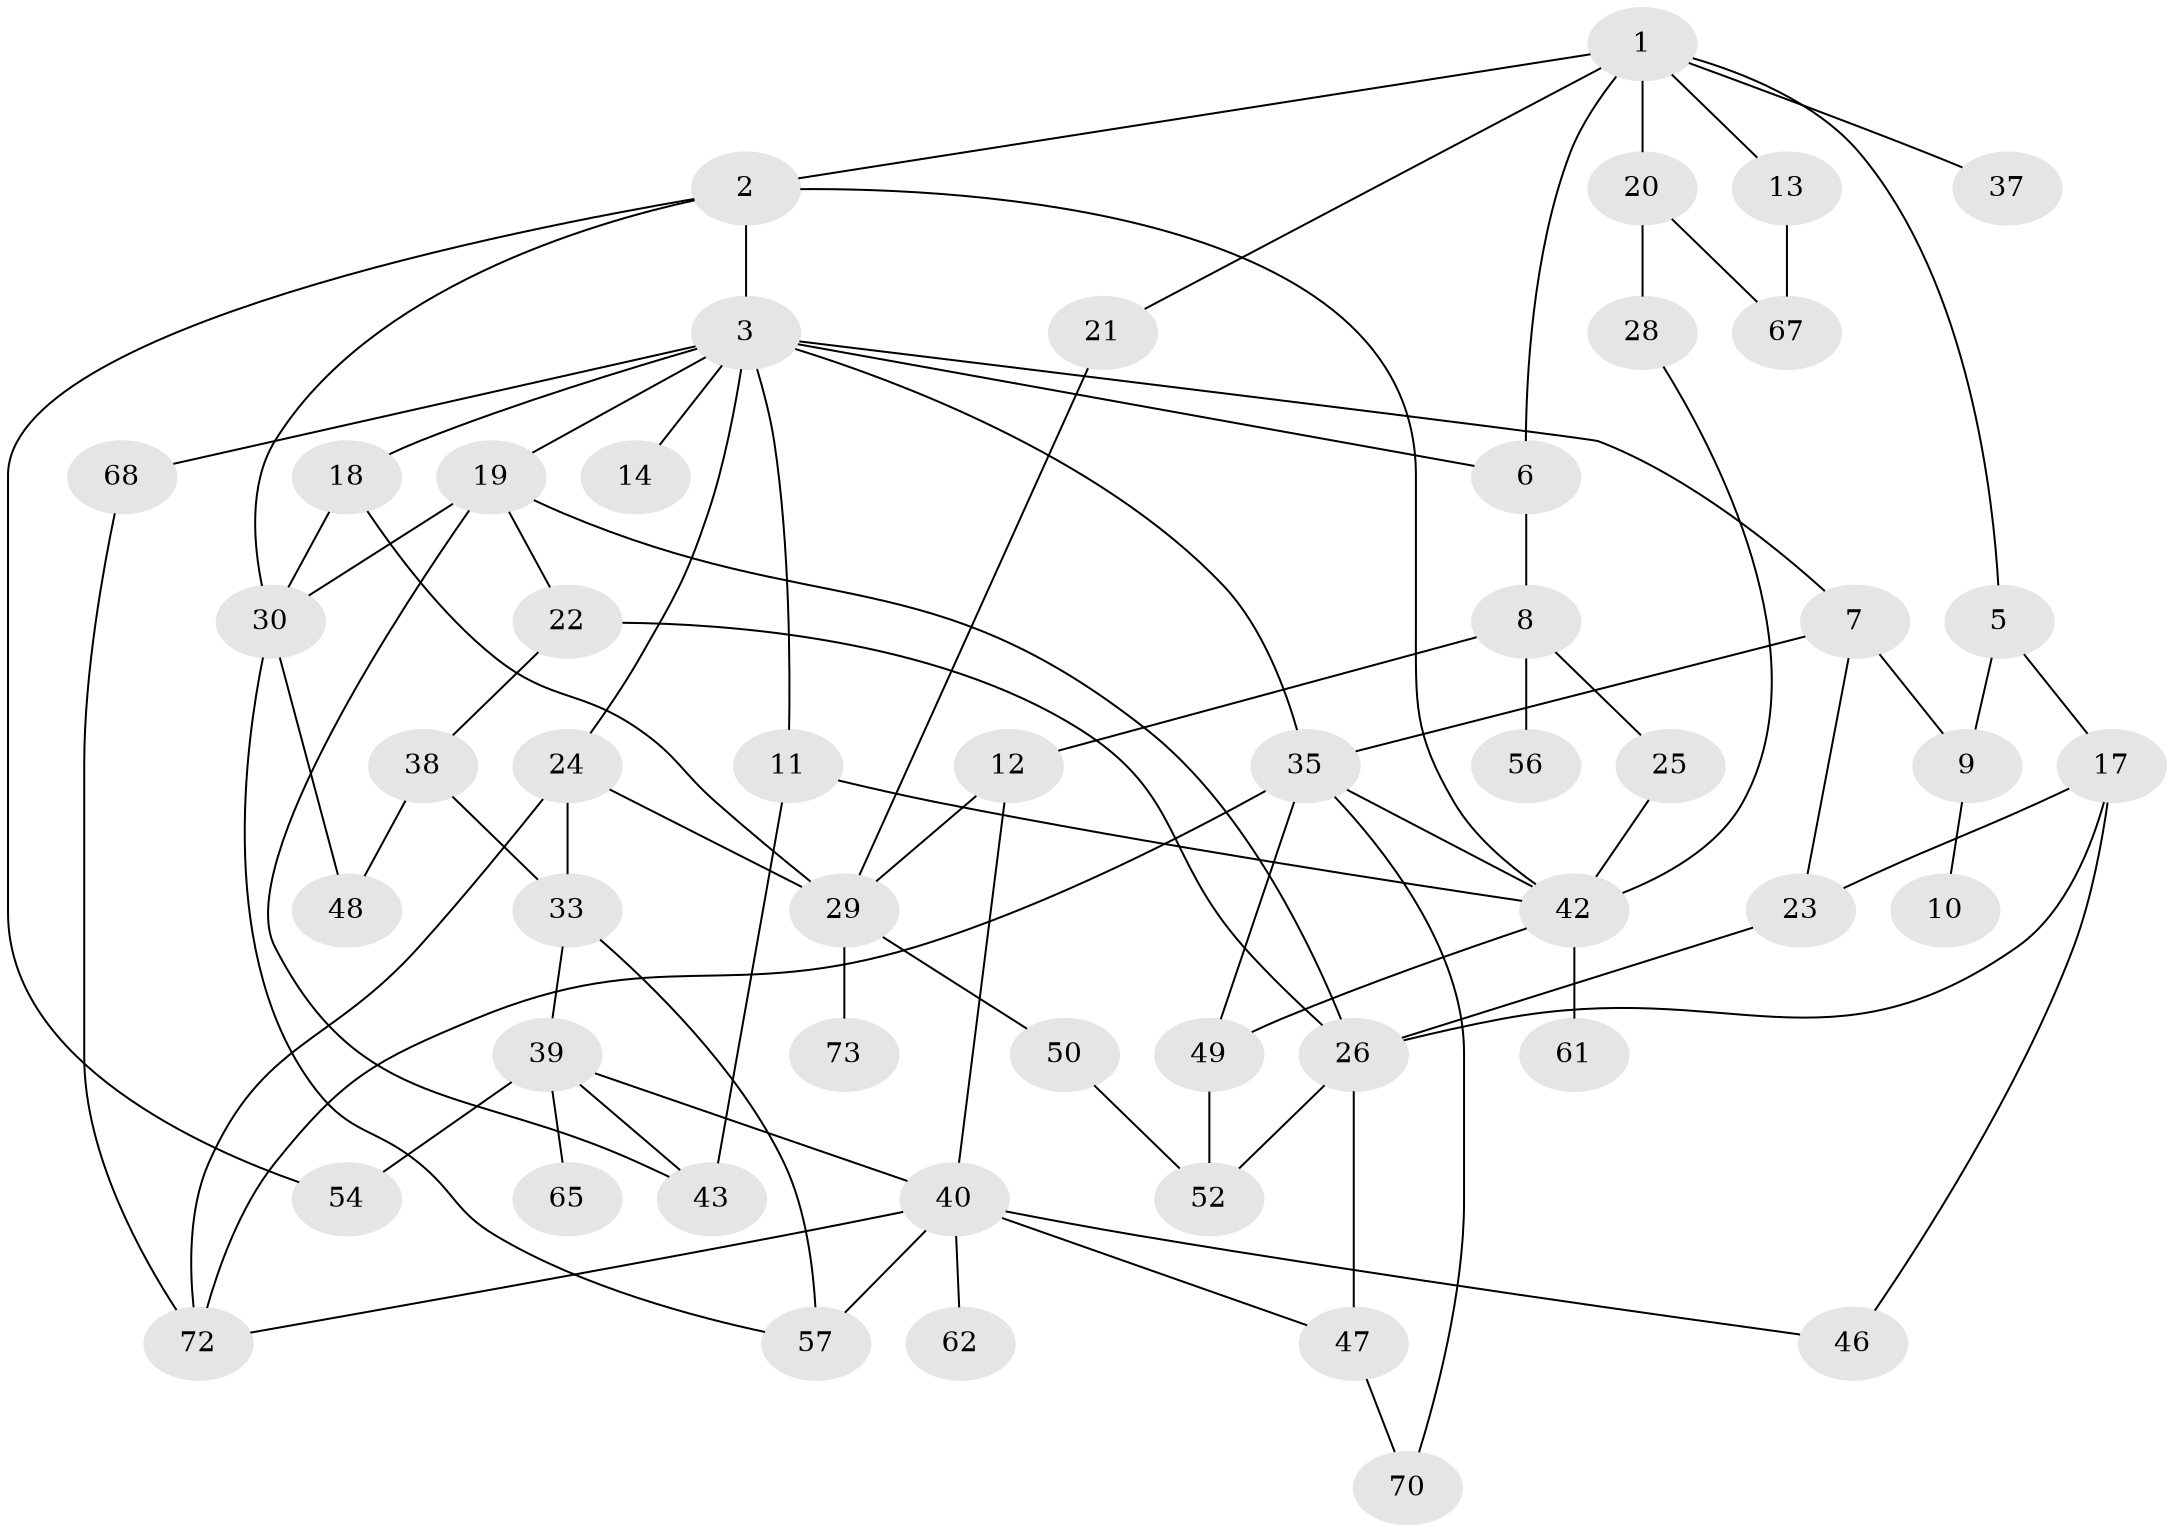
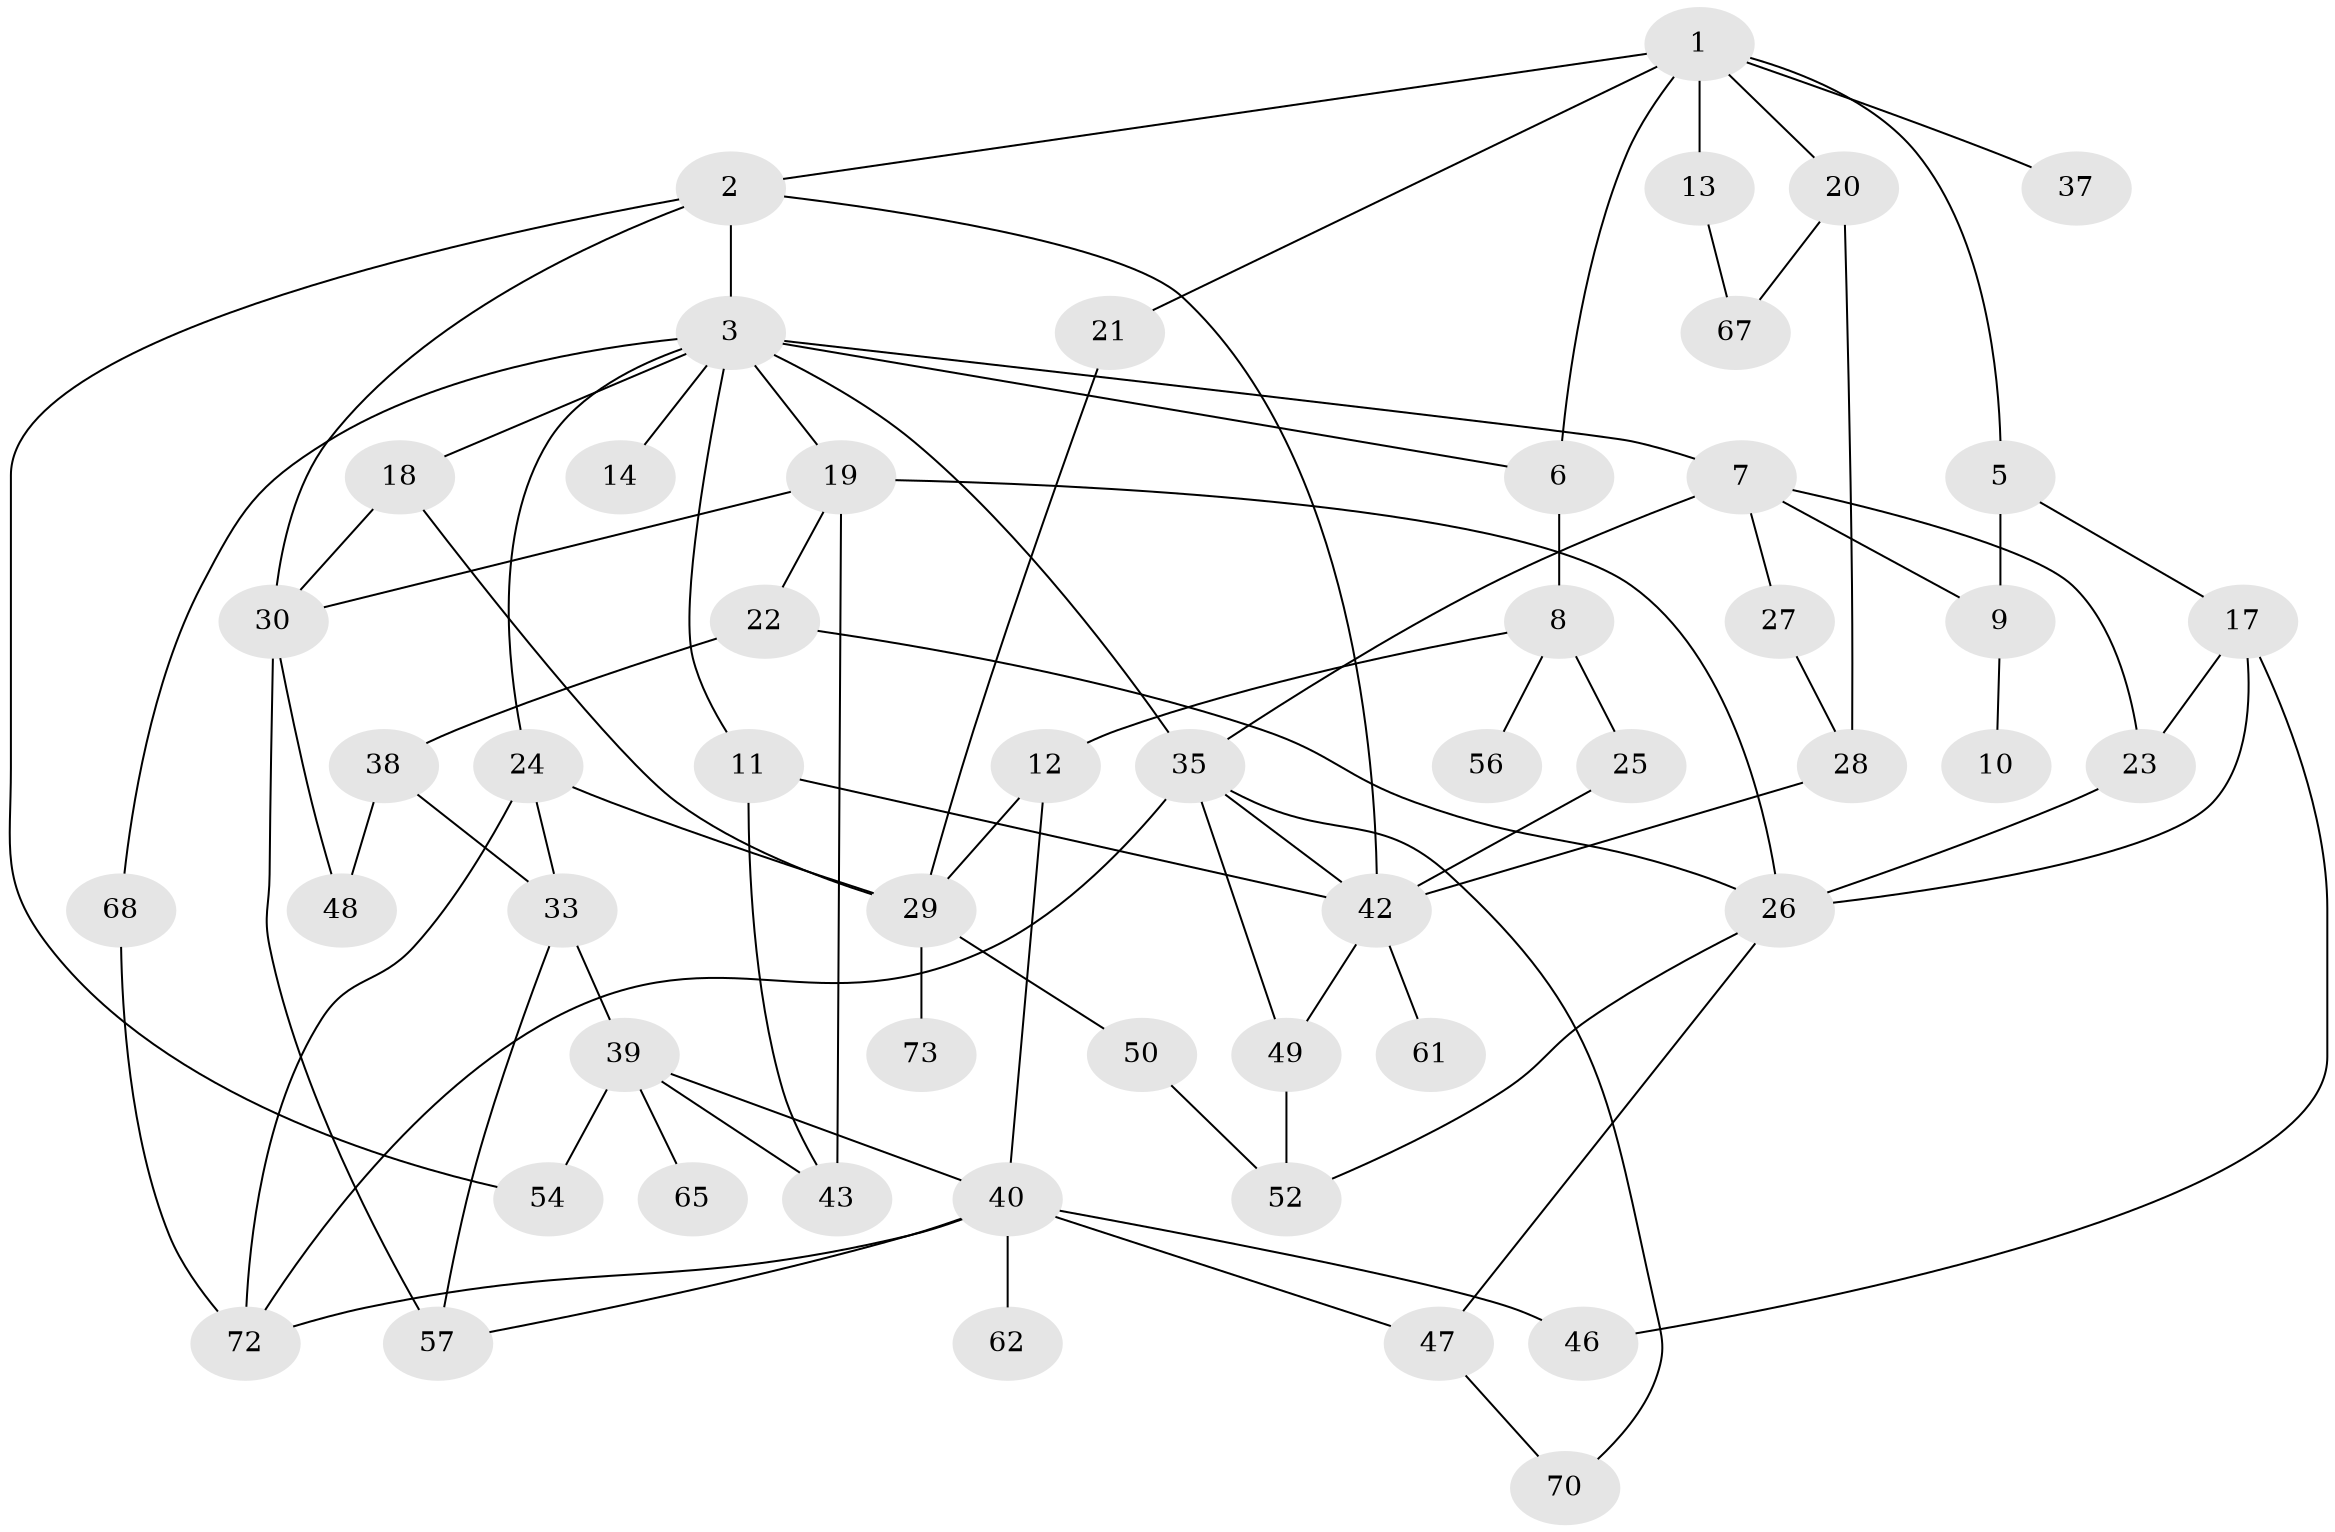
node "27": added
